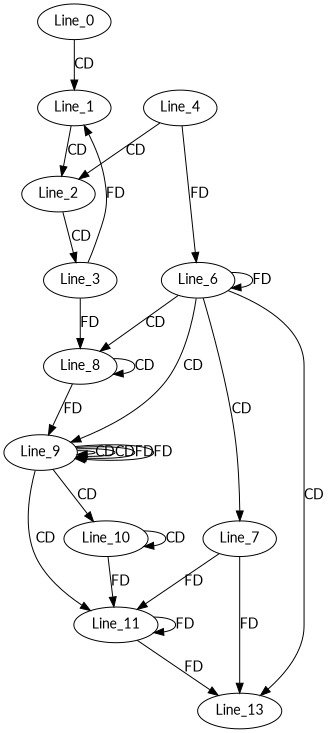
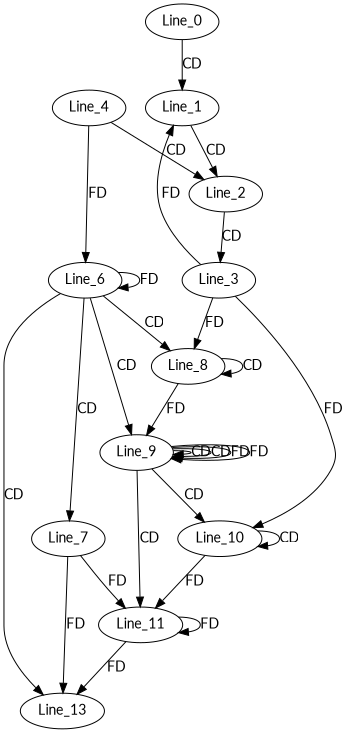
edge "Line_3" -> "Line_10": added, label "FD"
